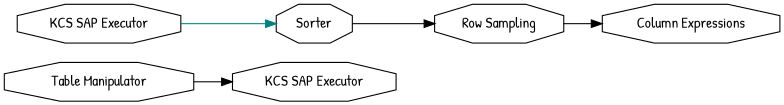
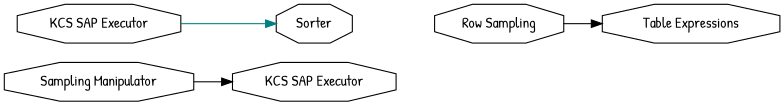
edge "Sorter" -> "Row Sampling": removed
node "Column Expressions": label "Column Expressions" -> "Table Expressions"
node "Table Manipulator": label "Table Manipulator" -> "Sampling Manipulator"
